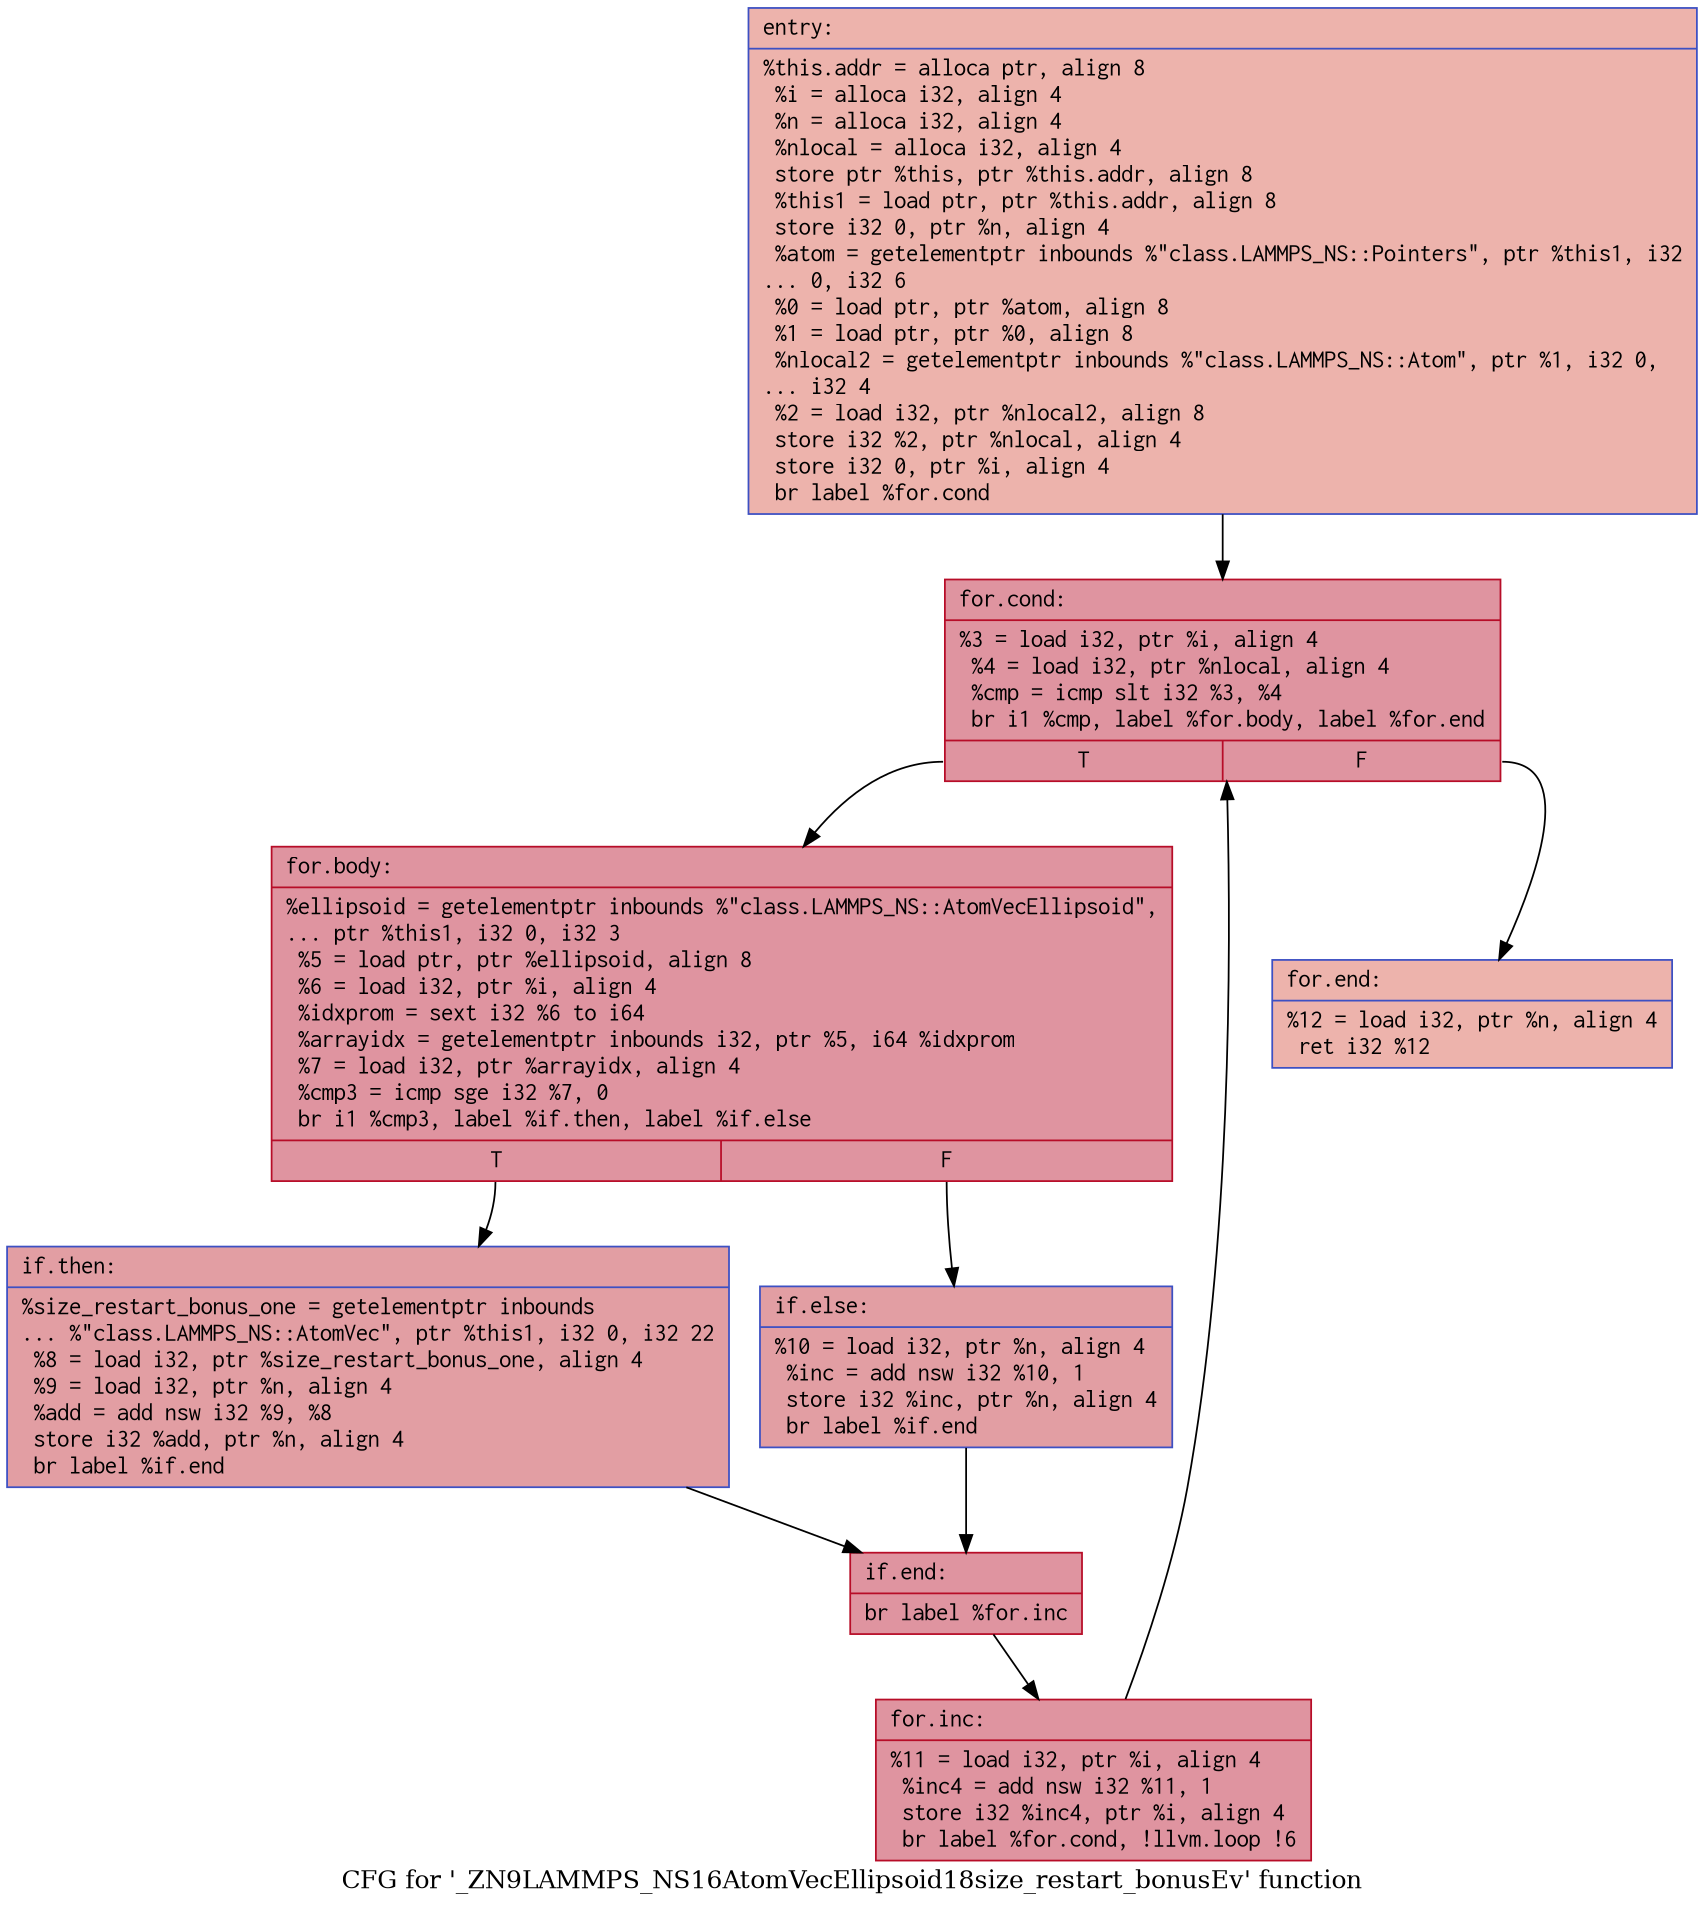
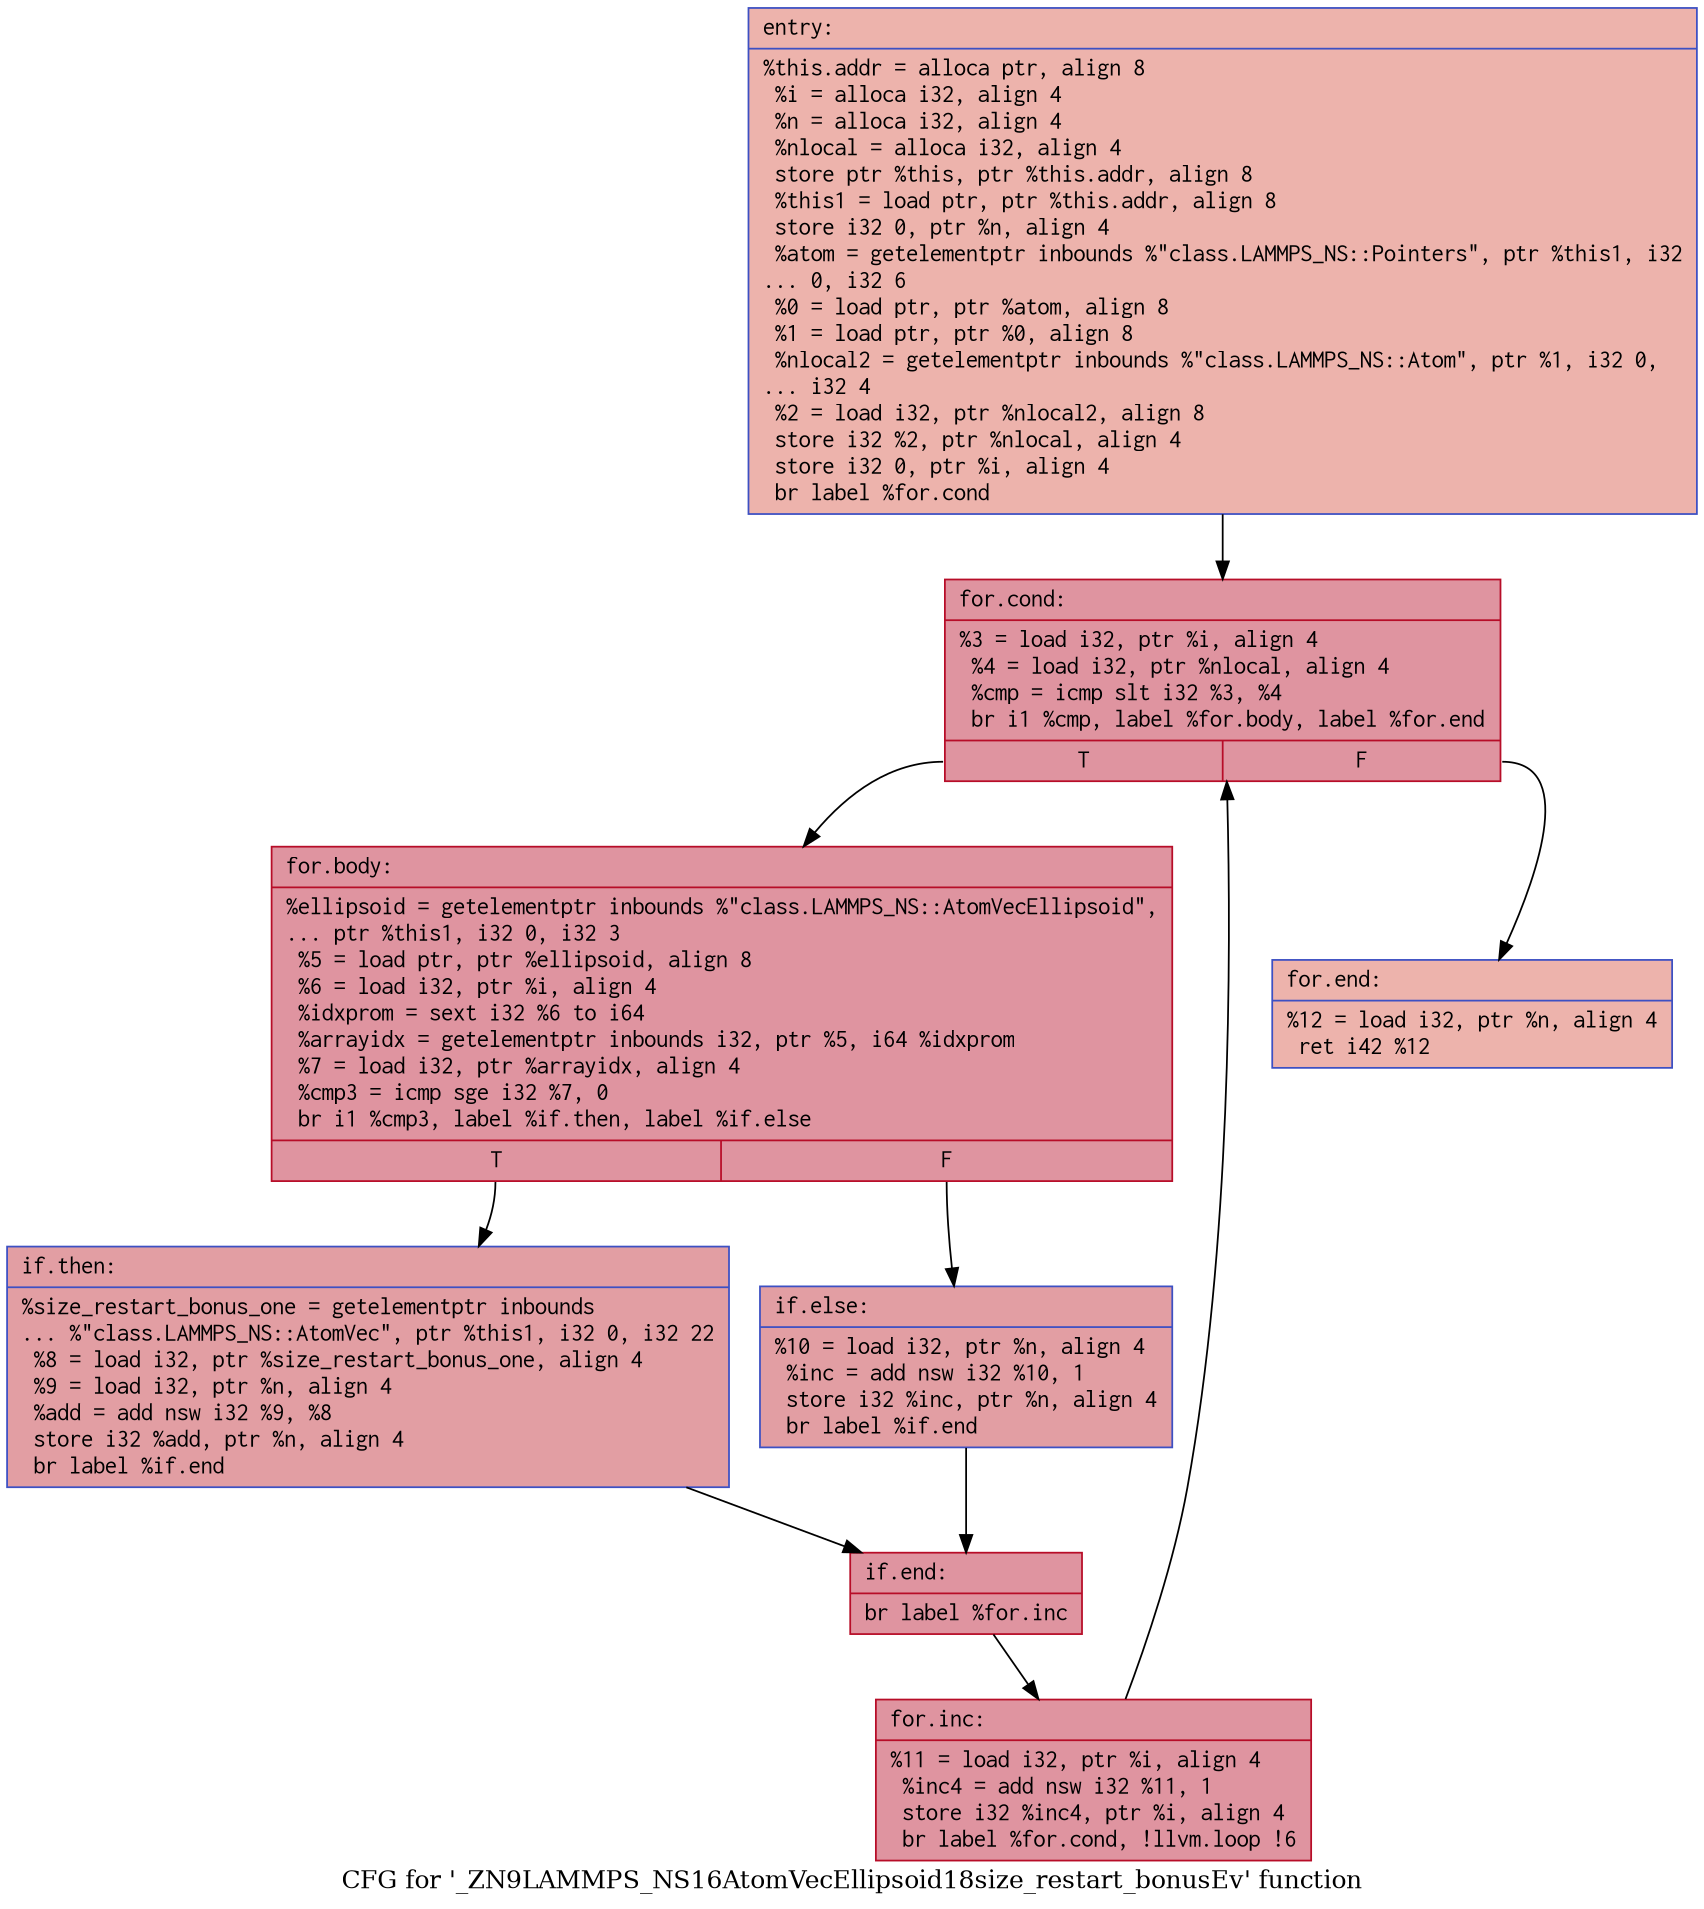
node "for.end:": text "ret i32 %12" -> "ret i42 %12"
